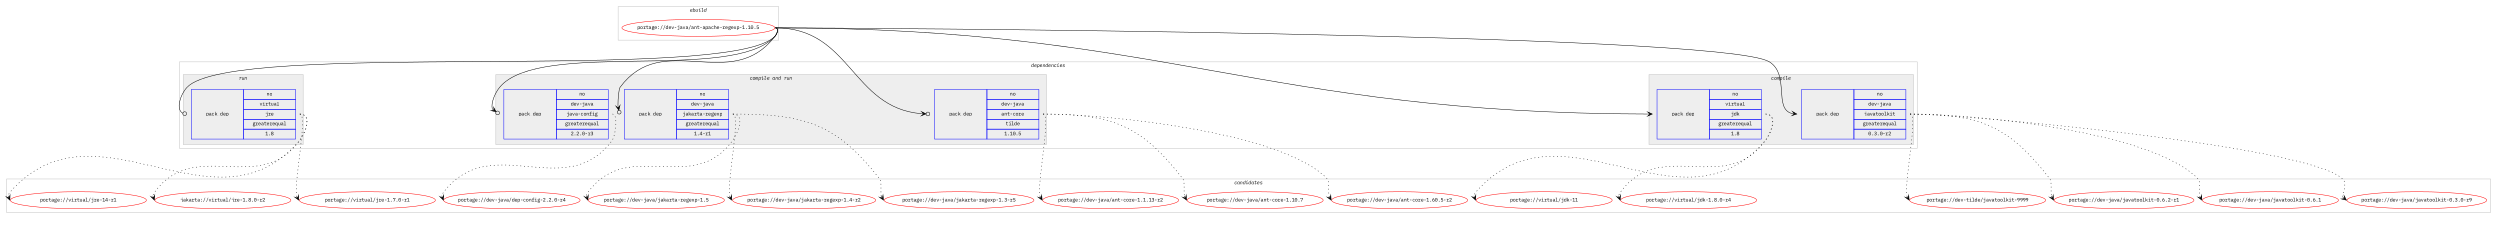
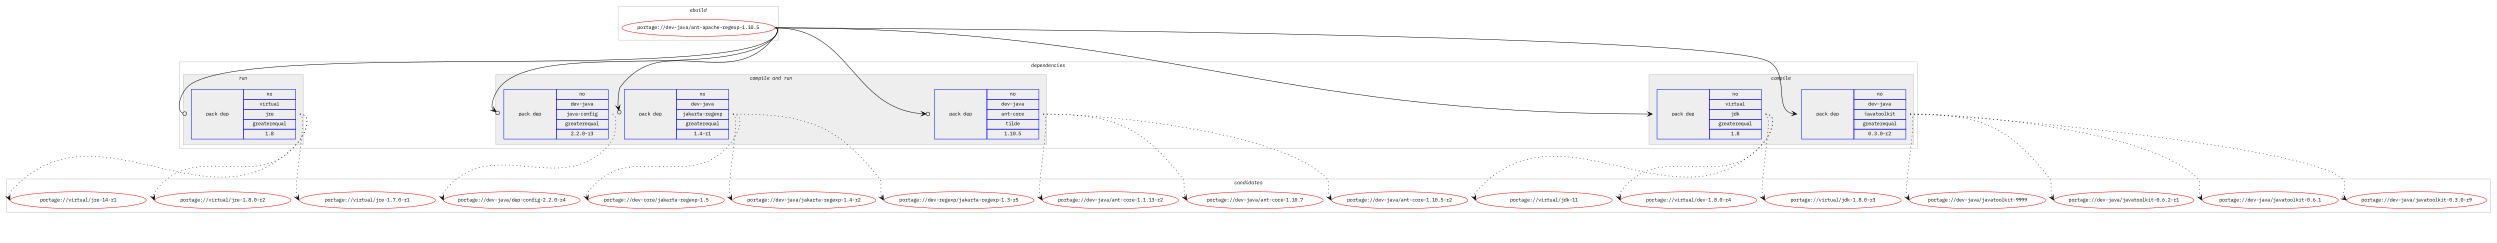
node "jakarta://virtual/jre-1.8.0-r2": label "jakarta://virtual/jre-1.8.0-r2" -> "portage://virtual/jre-1.8.0-r2"
node "portage://dev-java/jakarta-regexp-1.5": label "portage://dev-java/jakarta-regexp-1.5" -> "portage://dev-core/jakarta-regexp-1.5"
node "portage://dev-java/jakarta-regexp-1.3-r5": label "portage://dev-java/jakarta-regexp-1.3-r5" -> "portage://dev-regexp/jakarta-regexp-1.3-r5"
node "portage://dev-java/ant-core-1.60.5-r2": label "portage://dev-java/ant-core-1.60.5-r2" -> "portage://dev-java/ant-core-1.10.5-r2"
node "portage://virtual/jdk-1.8.0-r4": label "portage://virtual/jdk-1.8.0-r4" -> "portage://virtual/dev-1.8.0-r4"
node "portage://virtual/jdk-1.8.0-r3": added
node "portage://dev-tilde/javatoolkit-9999": label "portage://dev-tilde/javatoolkit-9999" -> "portage://dev-java/javatoolkit-9999"
